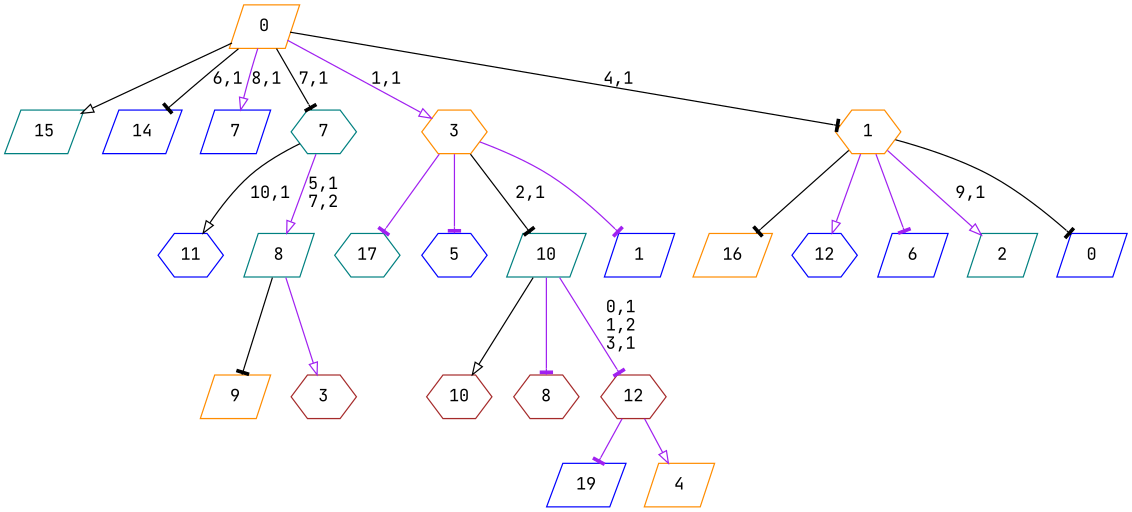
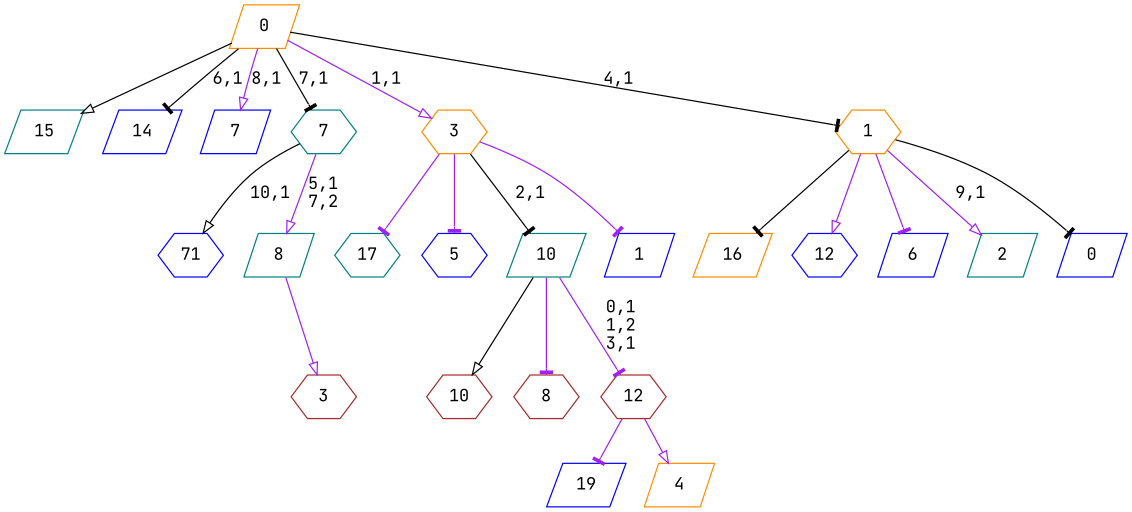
node "11": label "11" -> "71"
node "9": removed
